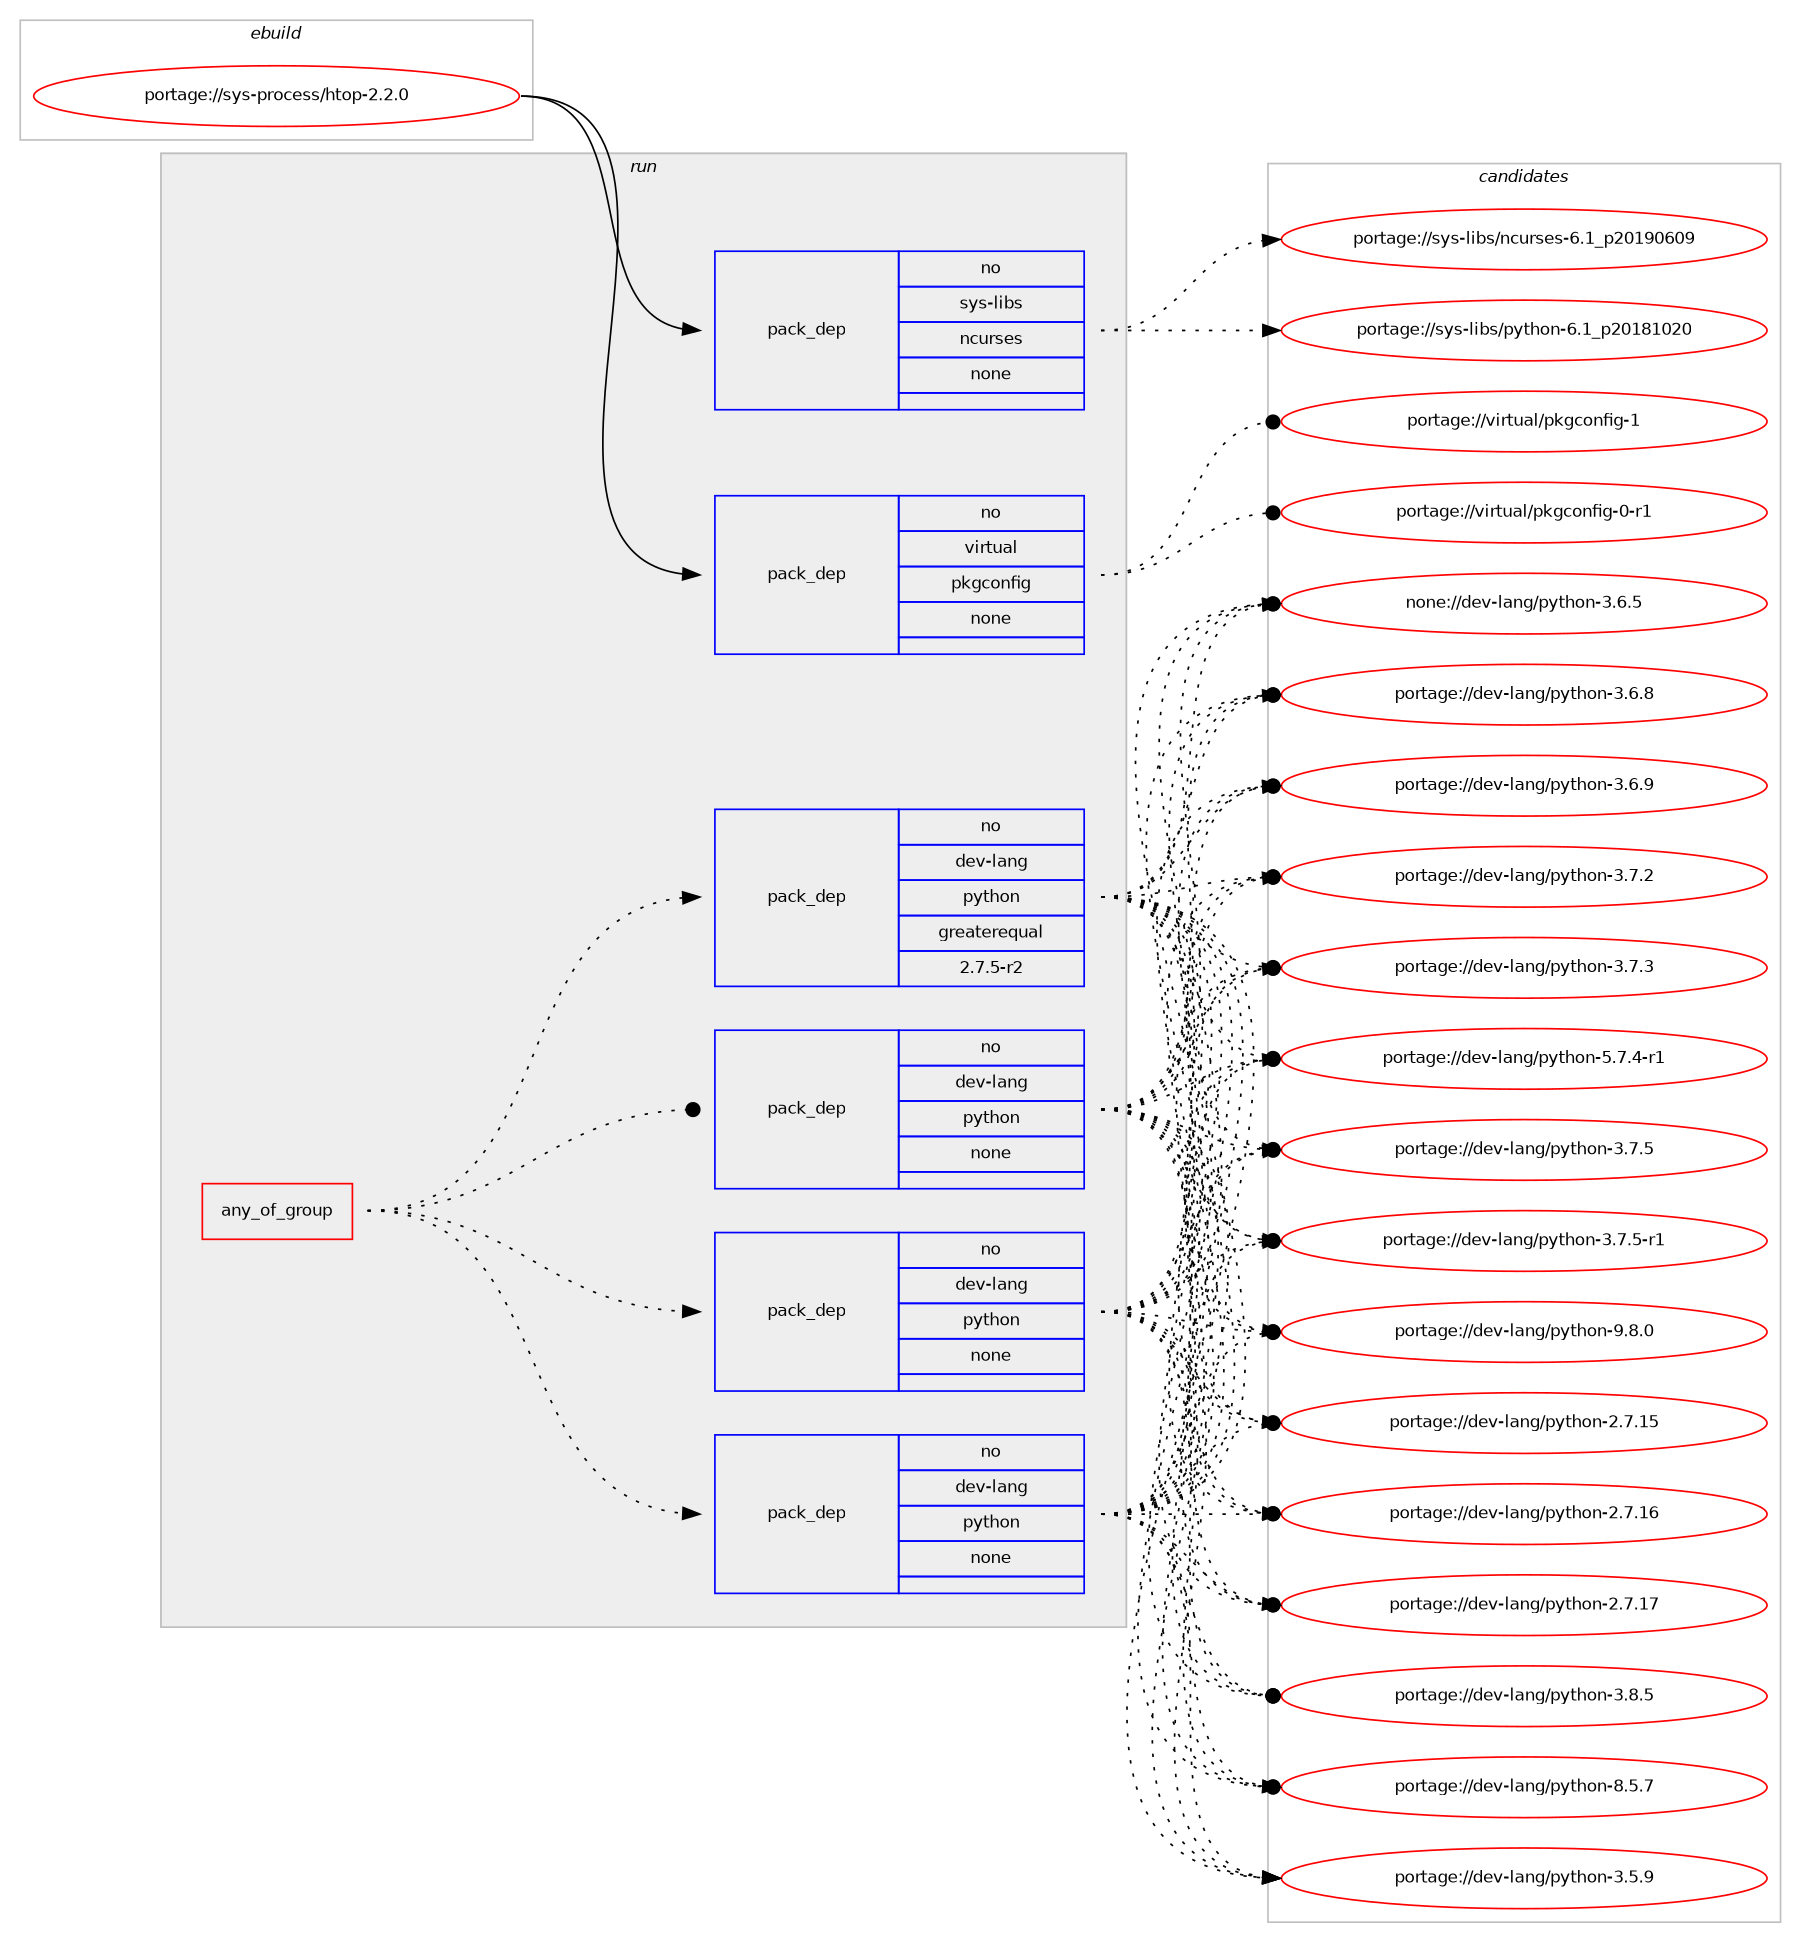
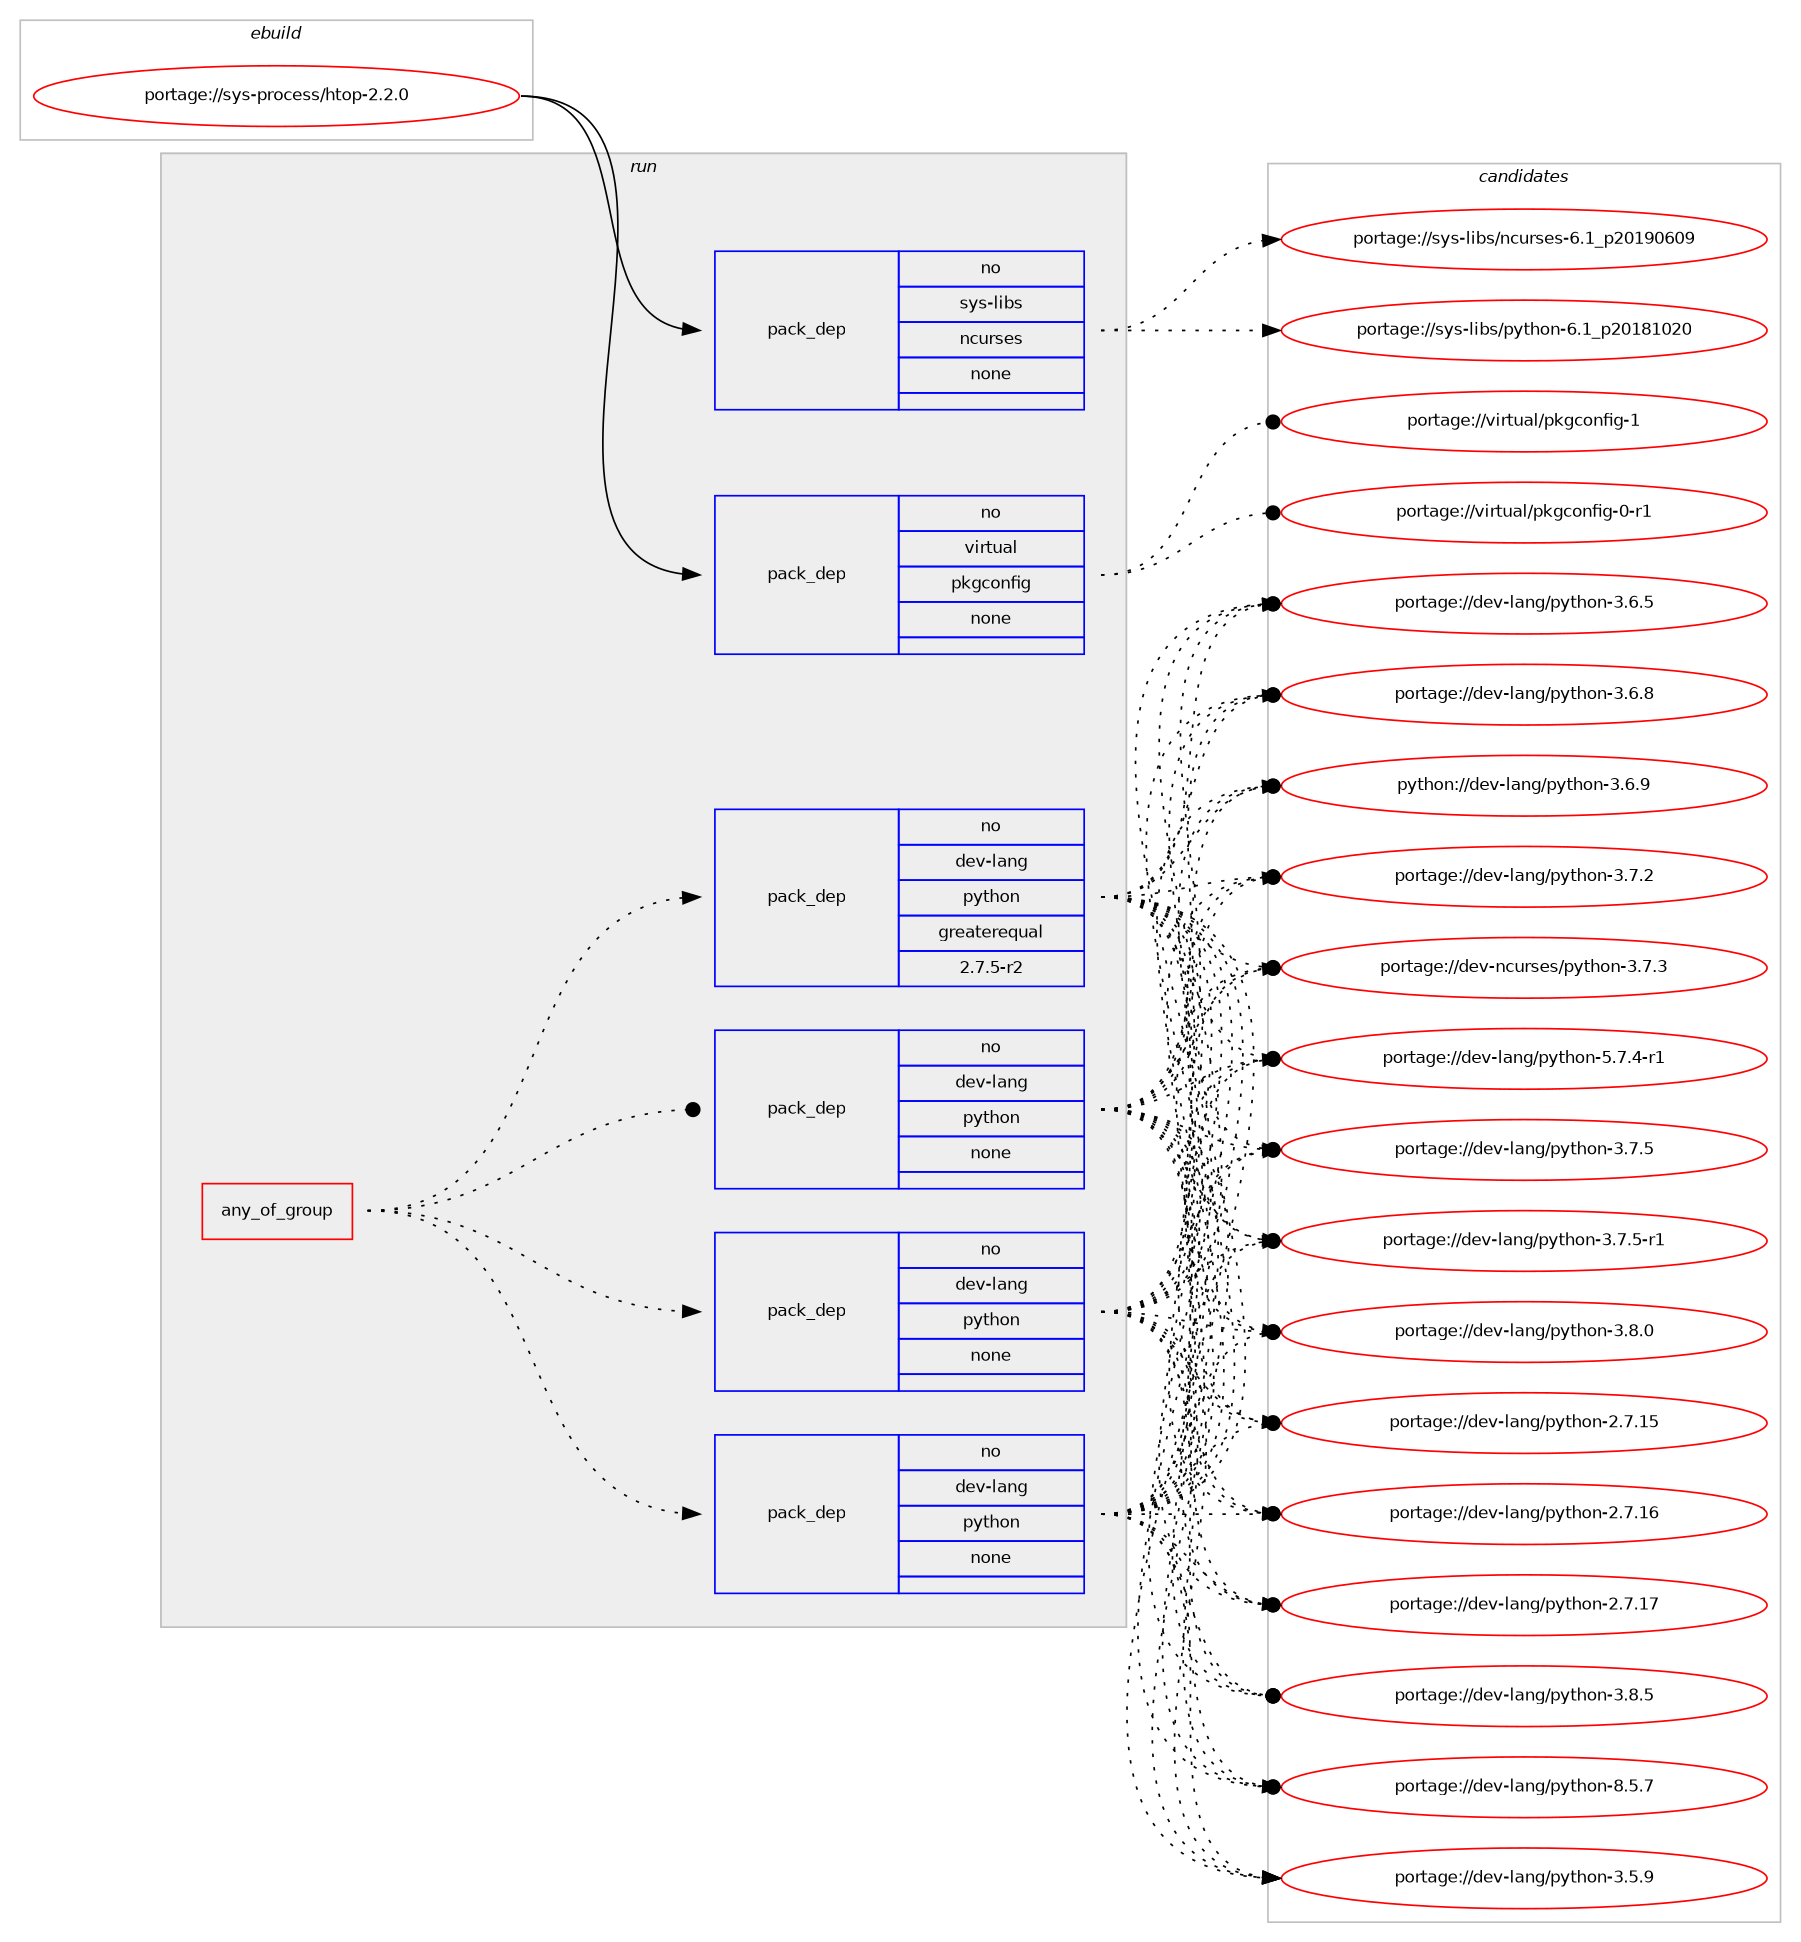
node "none://dev-lang/python-3.6.5": label "none://dev-lang/python-3.6.5" -> "portage://dev-lang/python-3.6.5"
node "portage://dev-lang/python-3.6.9": label "portage://dev-lang/python-3.6.9" -> "python://dev-lang/python-3.6.9"
node "portage://dev-lang/python-3.7.3": label "portage://dev-lang/python-3.7.3" -> "portage://dev-ncurses/python-3.7.3"
node "portage://dev-lang/python-9.8.0": label "portage://dev-lang/python-9.8.0" -> "portage://dev-lang/python-3.8.0"
